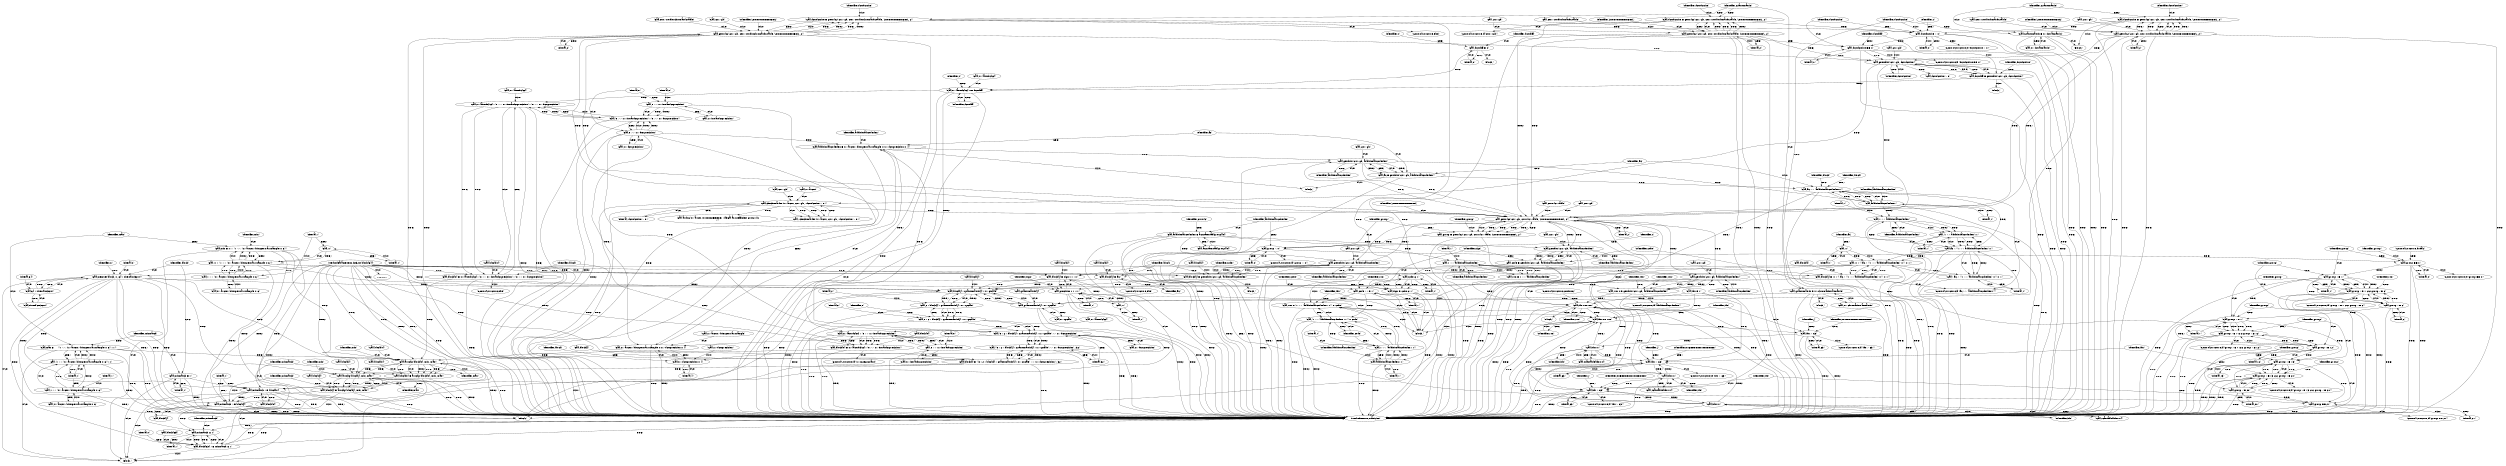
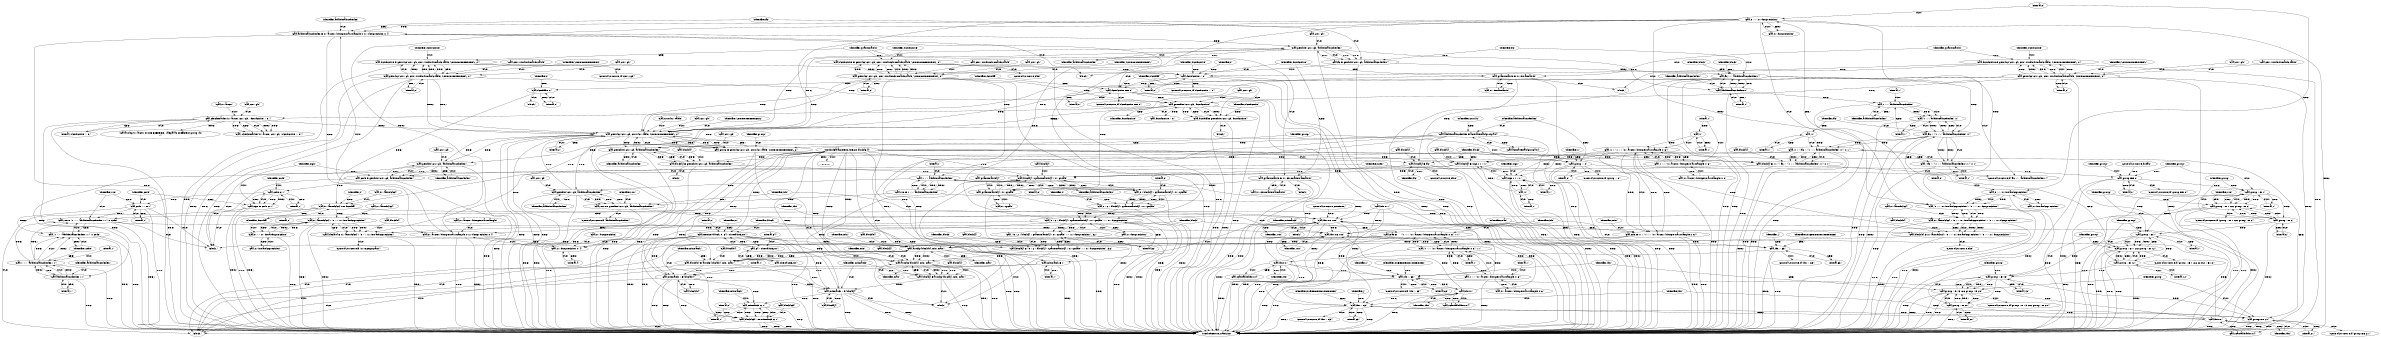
edge "(Call,memset(block, 0, 64 * sizeof(int32_t)))" -> "(Call,block[j] * quant_matrix[j] * s->qscale)": removed, label "DDG:"
node "(Call,precision ? 1 : -1)": label "(Call,precision ? 1 : -1)" -> "(Call,sign ? 1 : -1)"
edge "(MethodReturn,static int)" -> "(Call,mismatch & 1)": reversed
